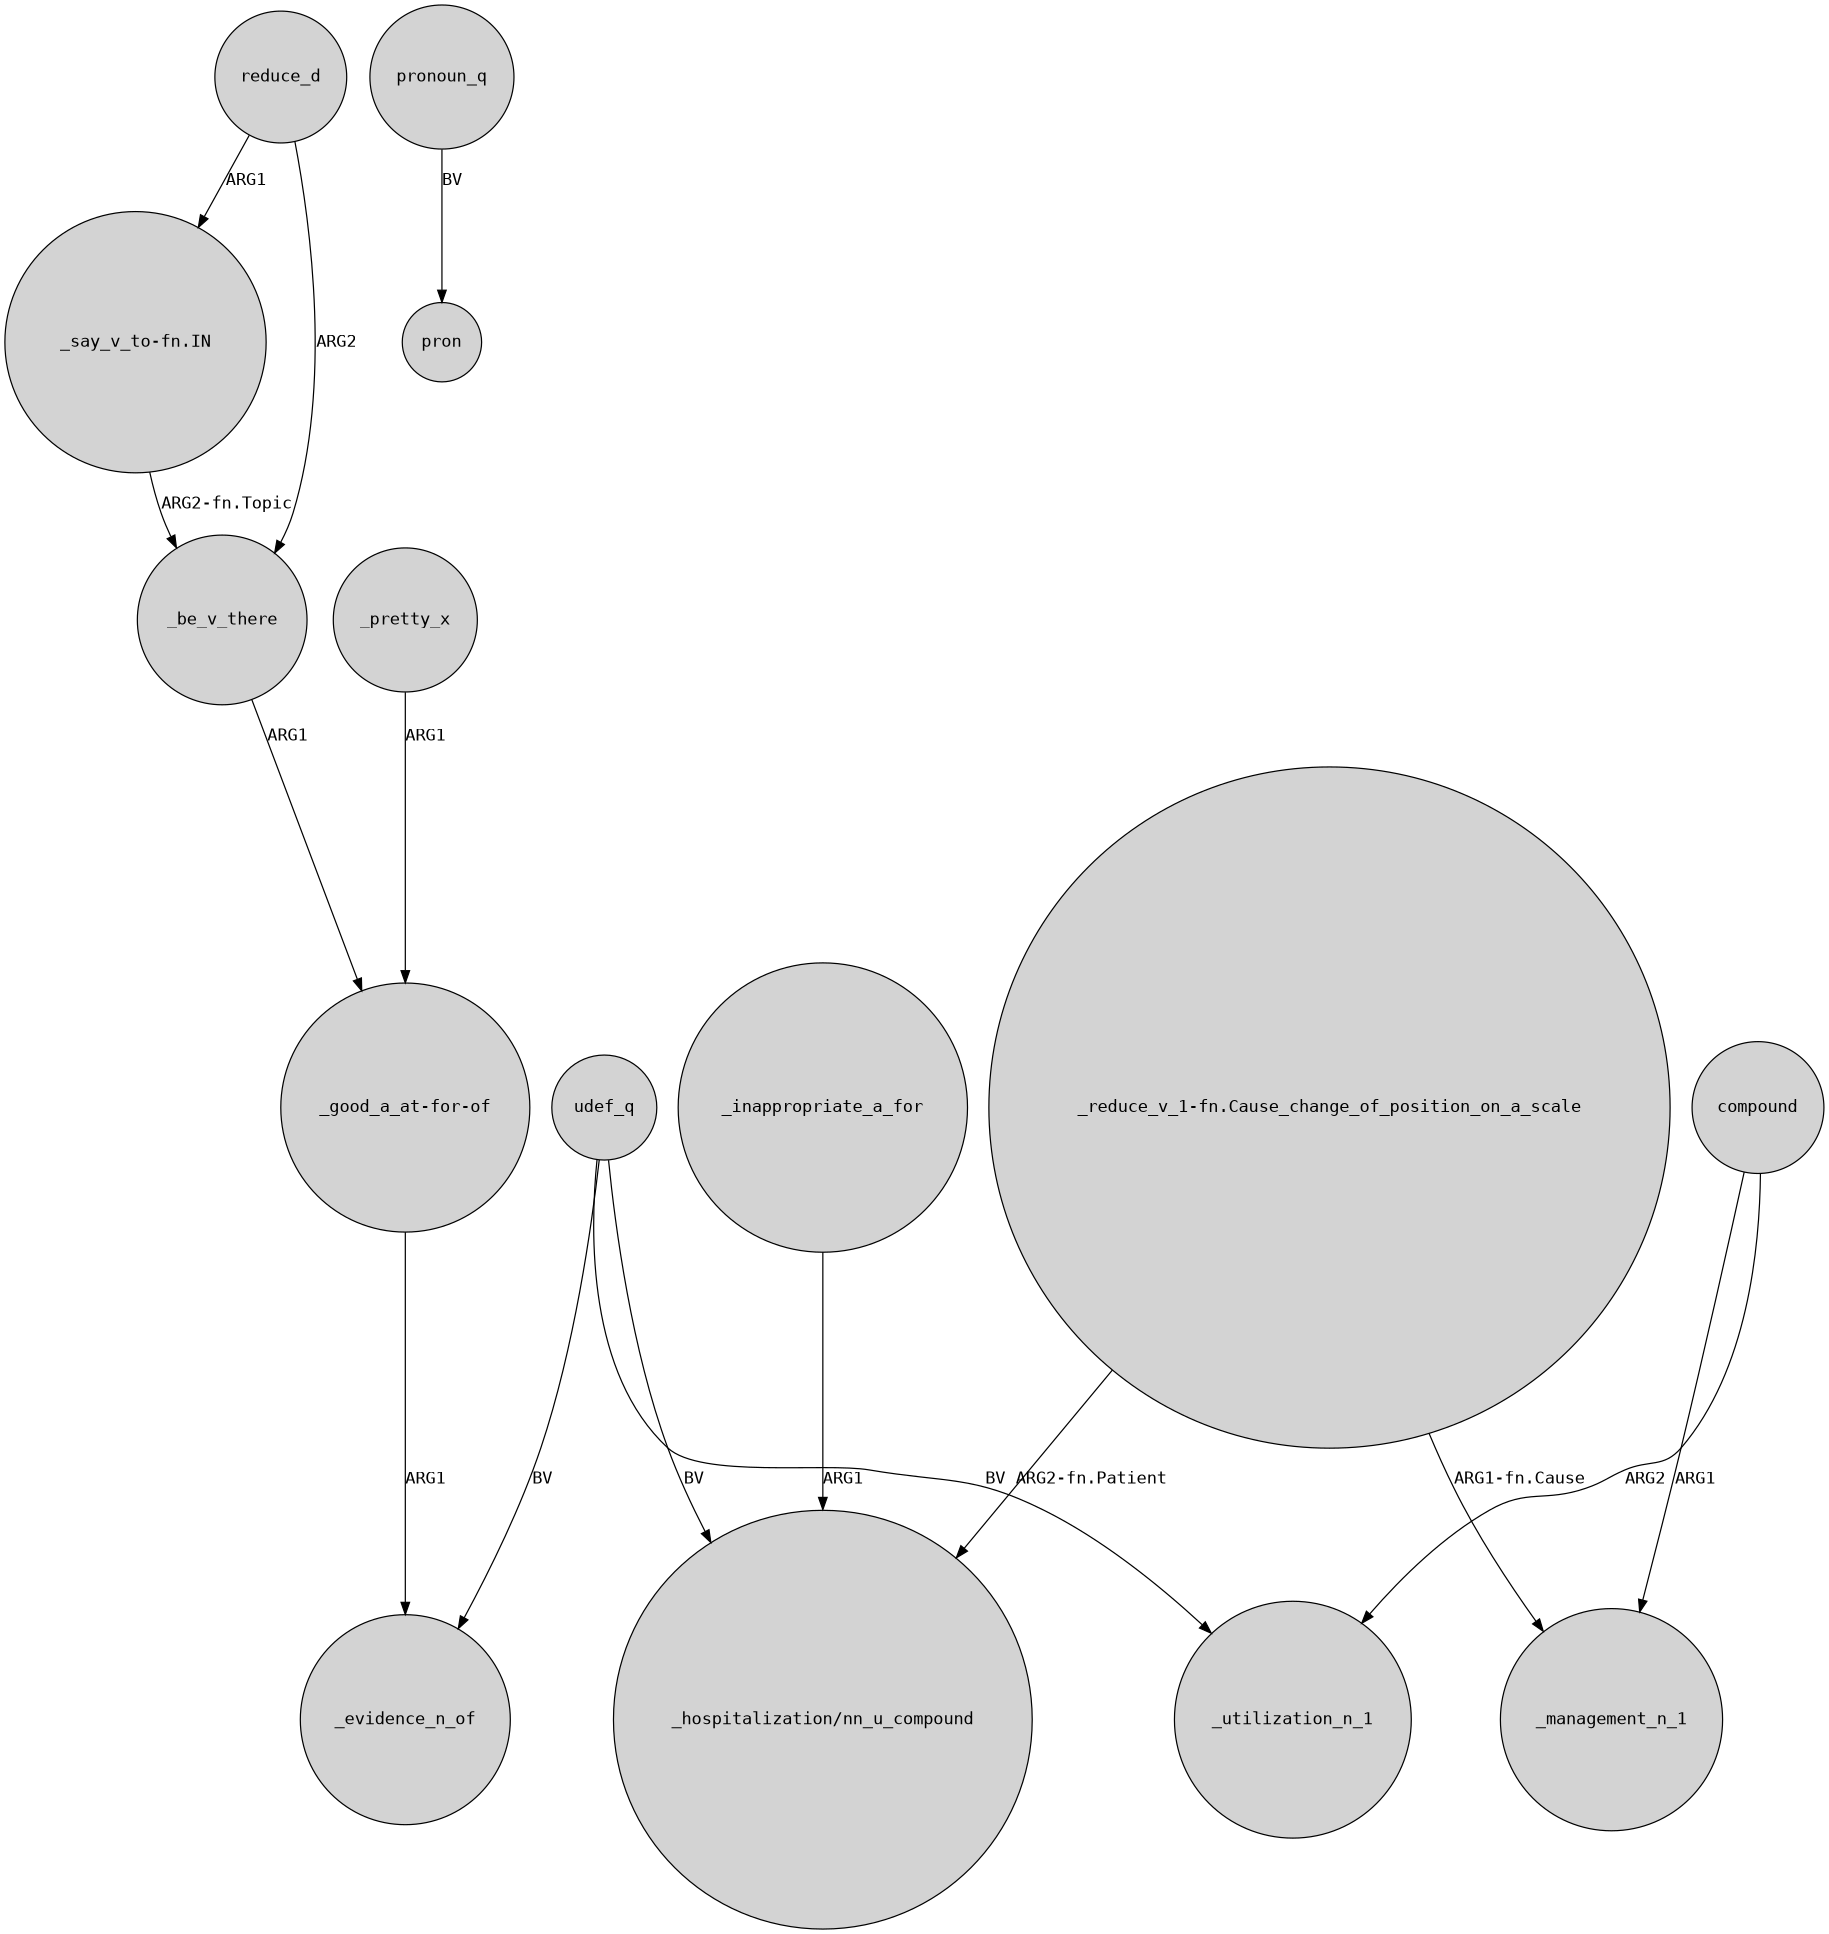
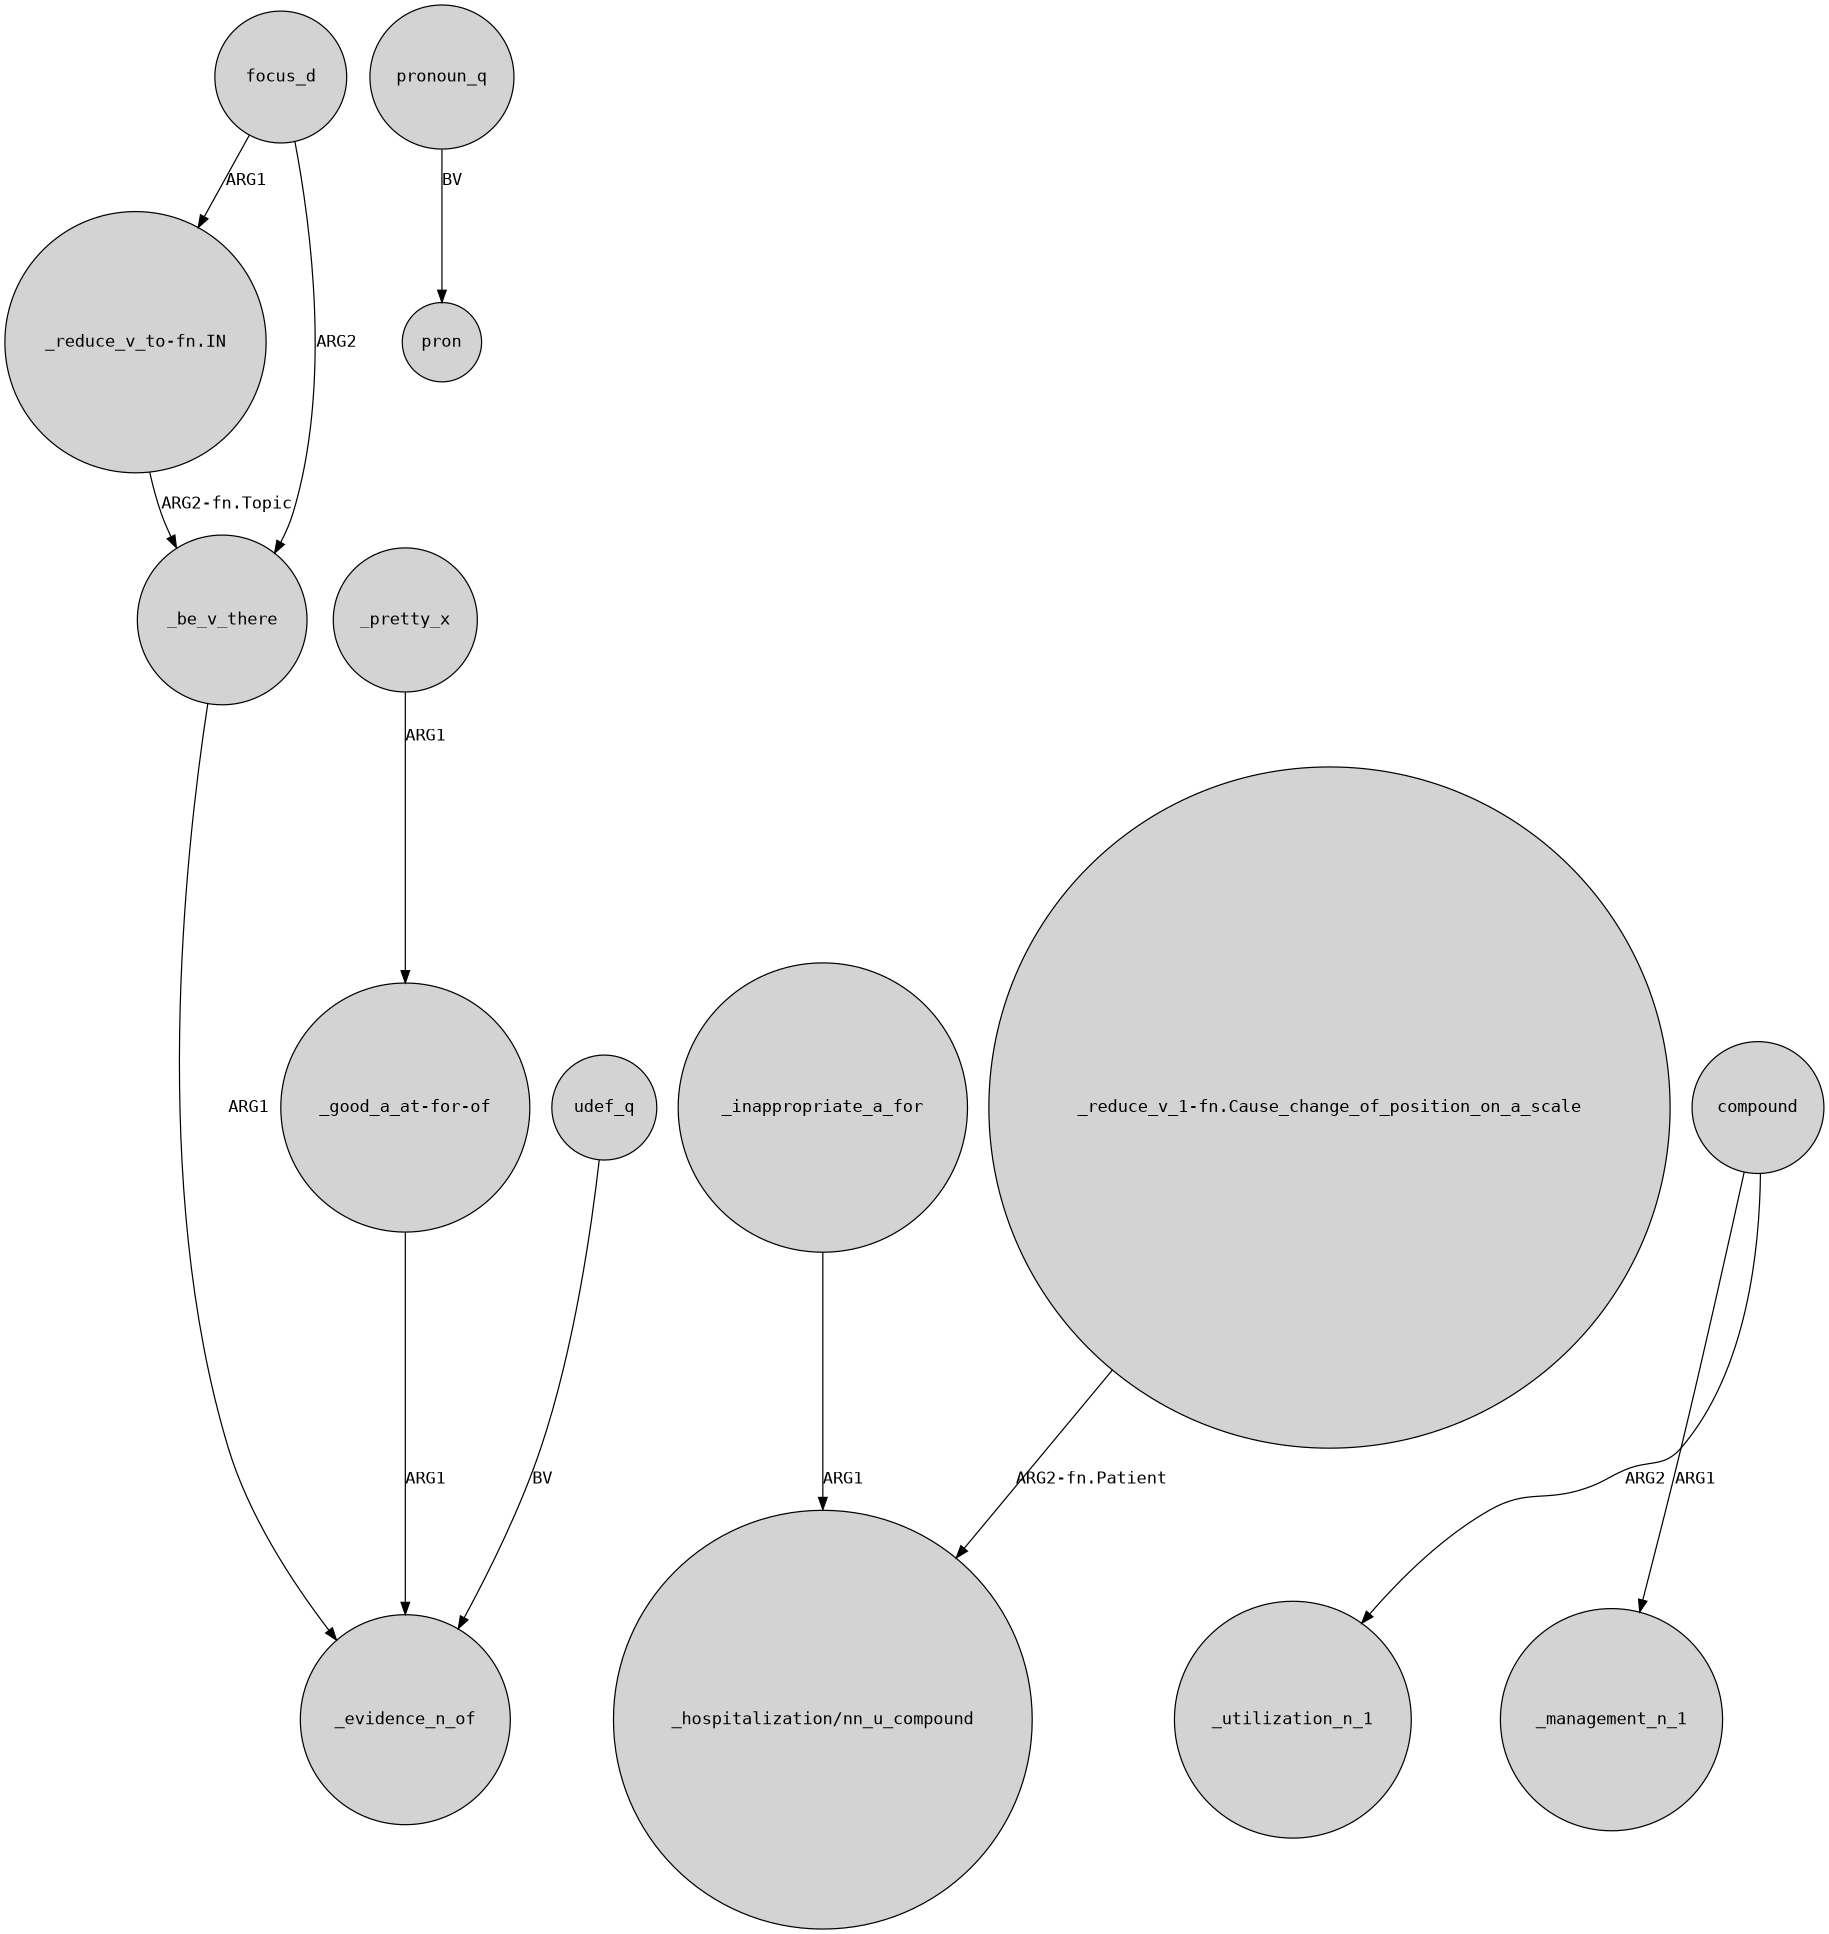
node "reduce_d": label "reduce_d" -> "focus_d"
node "_say_v_to-fn.IN": label "_say_v_to-fn.IN" -> "_reduce_v_to-fn.IN"
edge "_be_v_there" -> "_good_a_at-for-of": now "_be_v_there" -> "_evidence_n_of"
edge "udef_q" -> "_hospitalization/nn_u_compound": removed, label "BV"
edge "udef_q" -> "_utilization_n_1": removed, label "BV"
edge "_reduce_v_1-fn.Cause_change_of_position_on_a_scale" -> "_management_n_1": removed, label "ARG1-fn.Cause"
